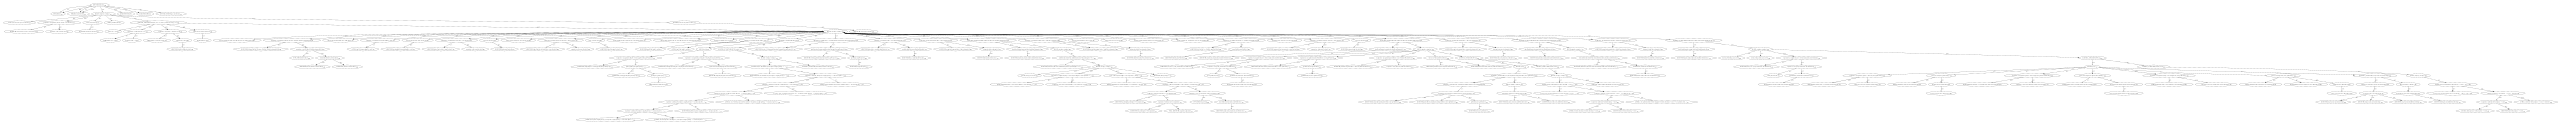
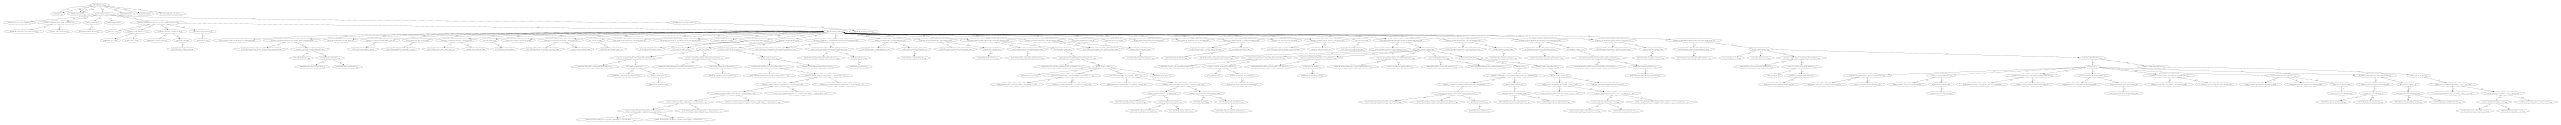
edge "(contains,result.contains(temp))" -> "(IDENTIFIER,result,result.addElement(temp))": now "(addElement,result.addElement(temp))" -> "(IDENTIFIER,result,result.addElement(temp))"
